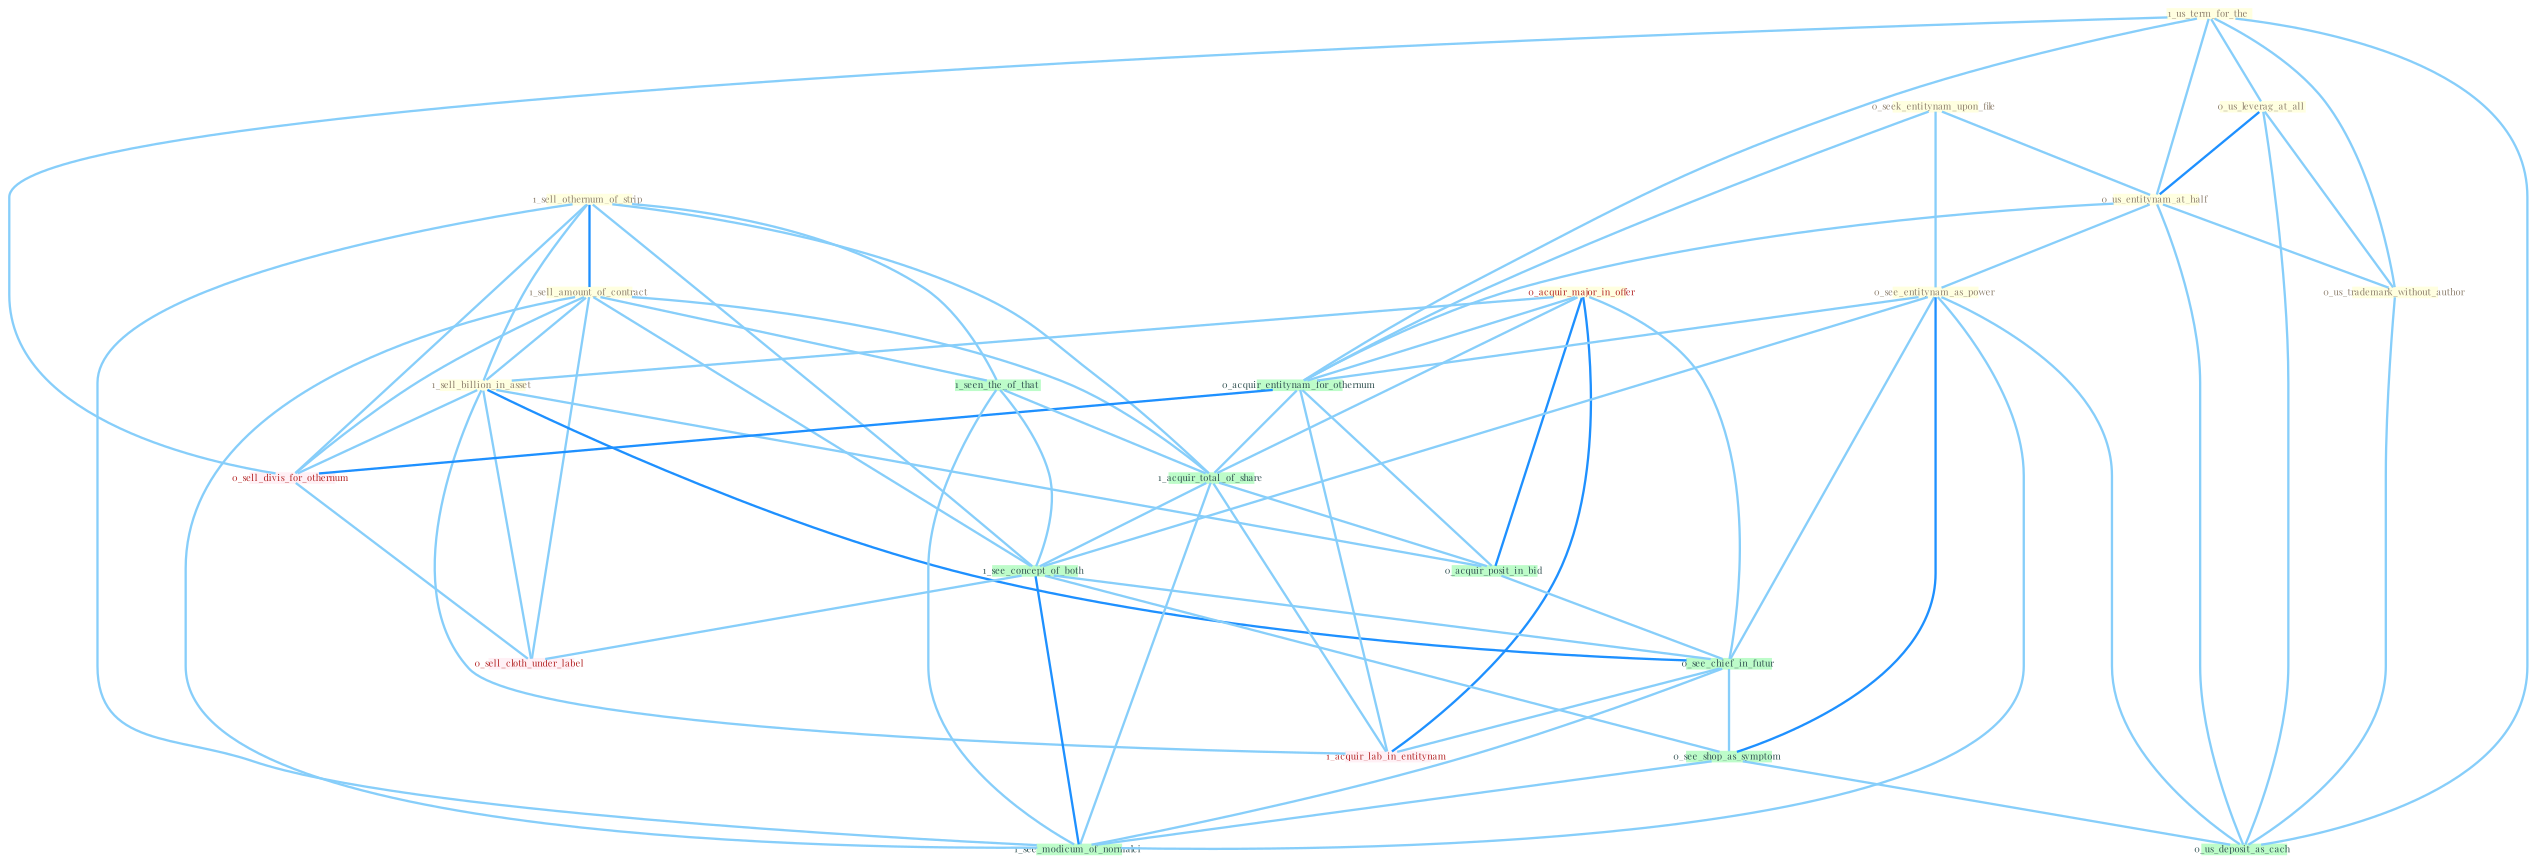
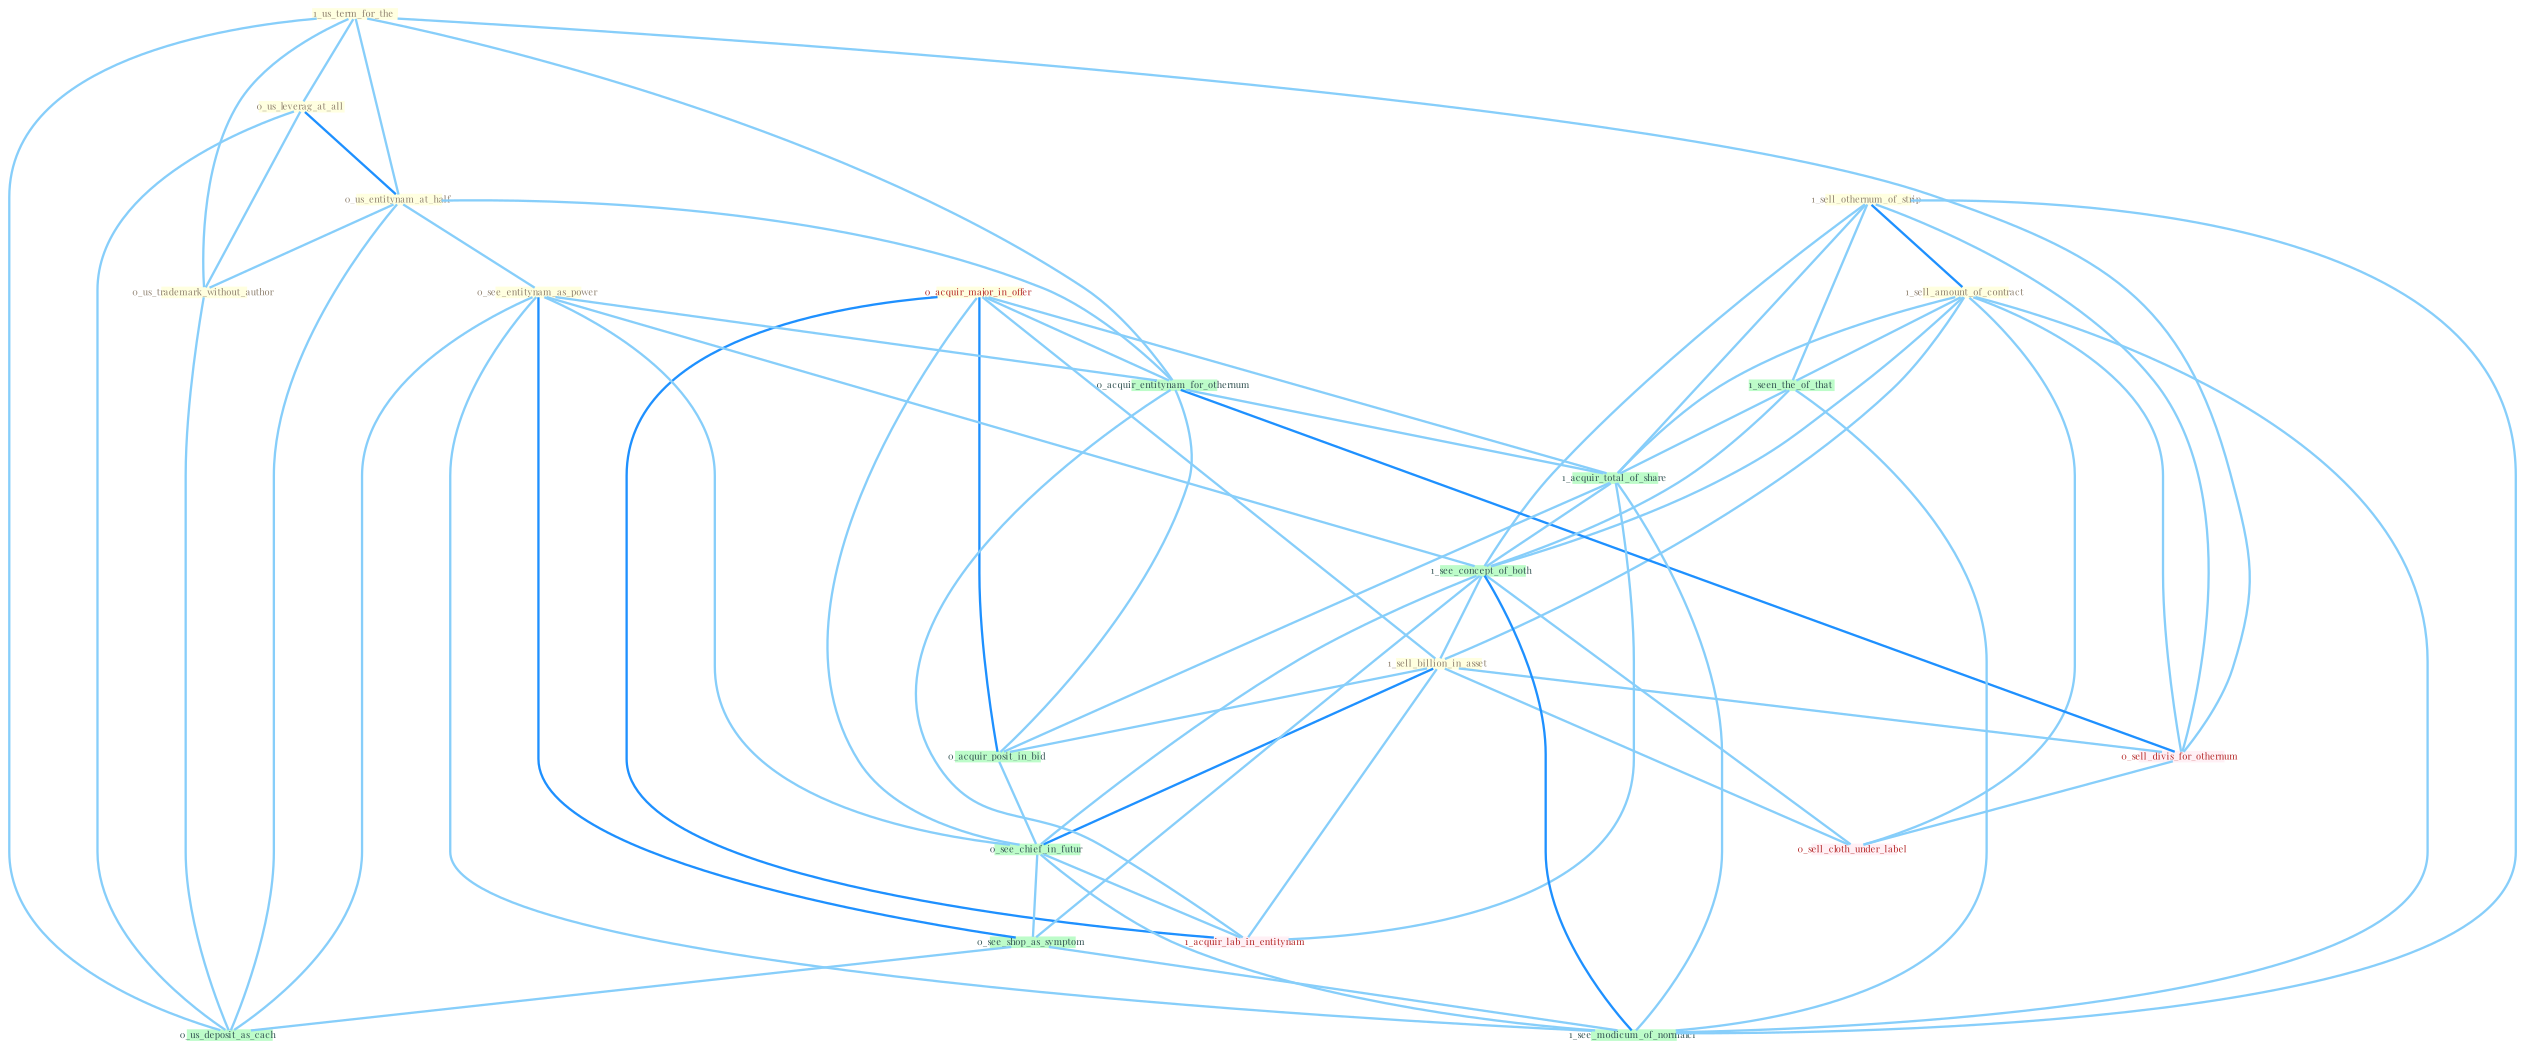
node "0_seek_entitynam_upon_file": removed
edge "1_sell_othernum_of_strip" -- "1_sell_billion_in_asset": now "1_see_concept_of_both" -- "1_sell_billion_in_asset"
